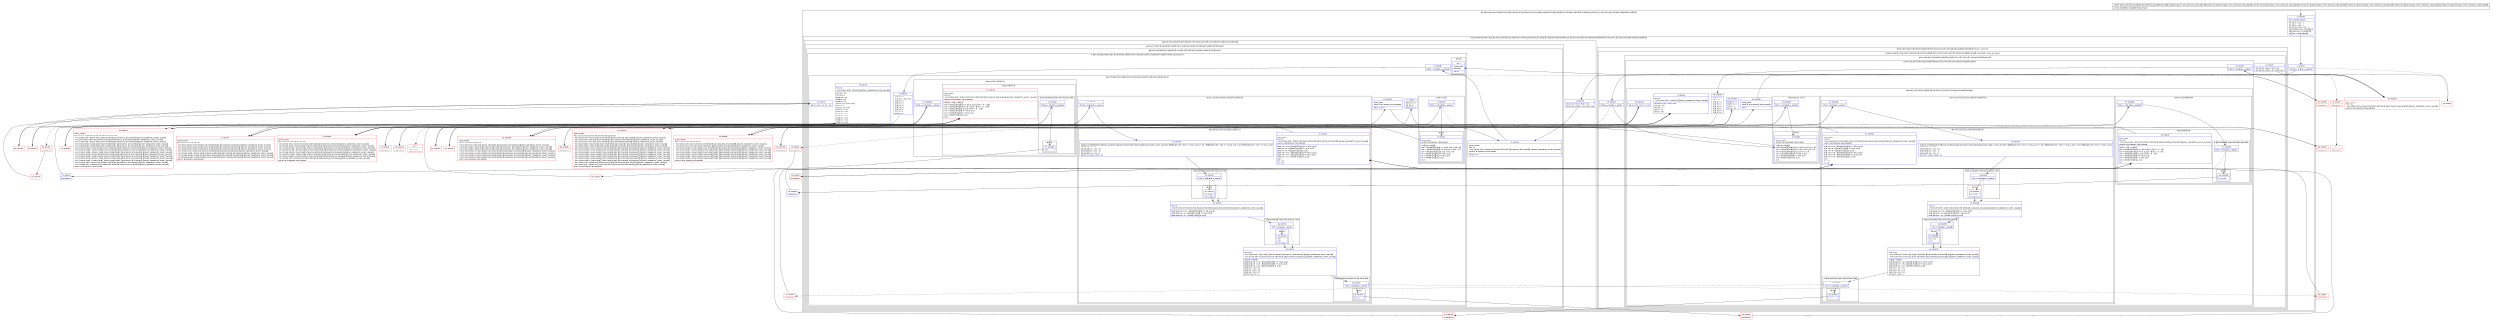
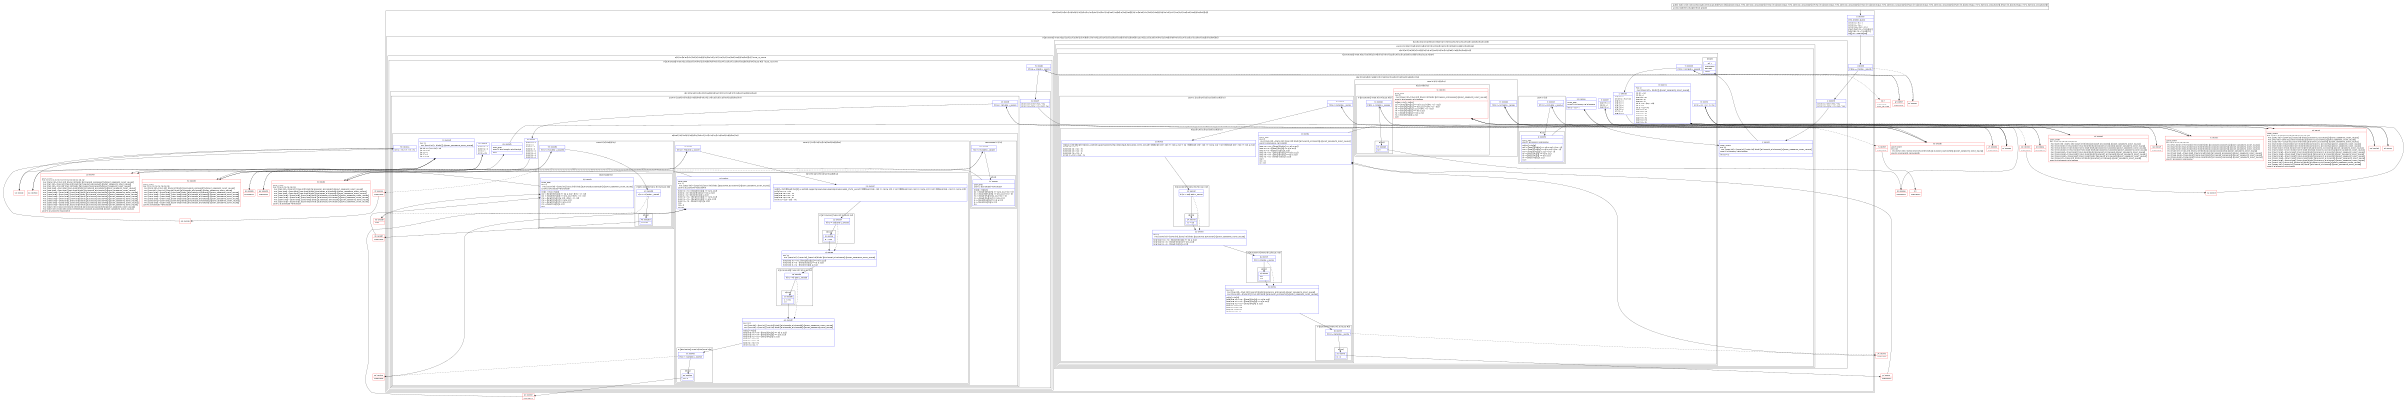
edge "15: 0x0090" -> "10: 0x0084": now "15: 0x0090" -> "12: 0x008a"
edge "34: 0x026f" -> "41: 0x0291": now "34: 0x026f" -> "35: 0x0271"
node "70: 0x0090": color blue -> red
node "79: 0x02df": text "SYNTHETIC" -> "TYPE"
node "78: 0x02df": color blue -> red
